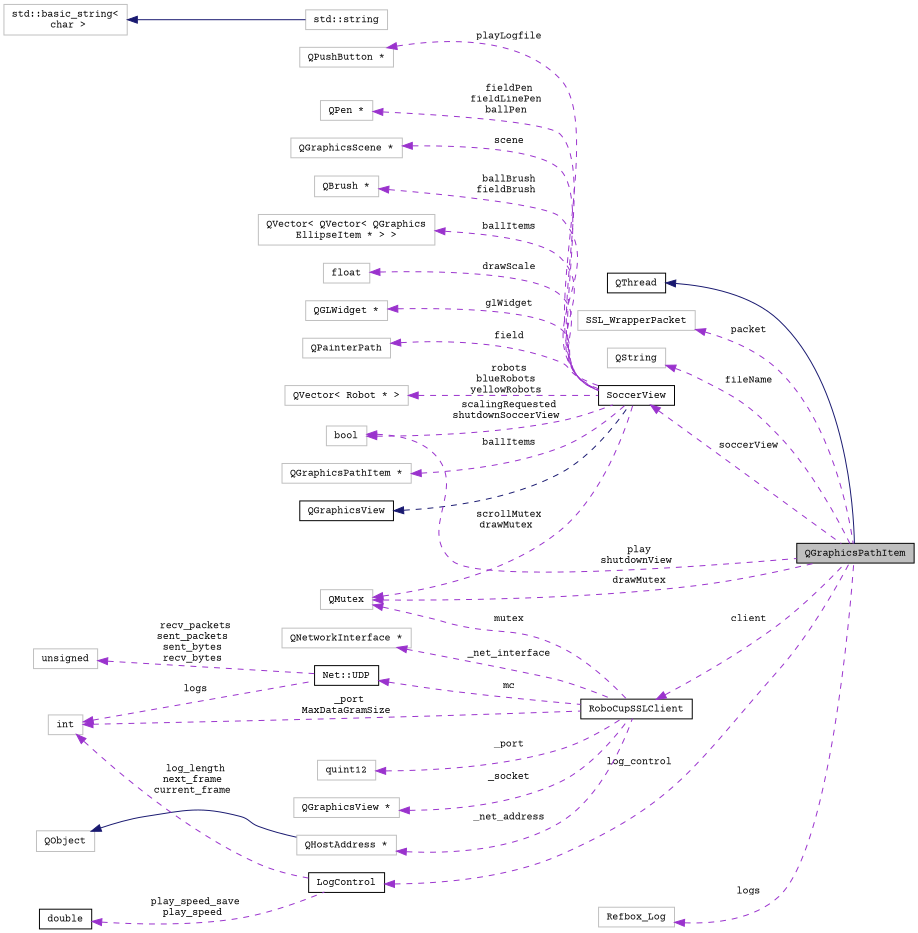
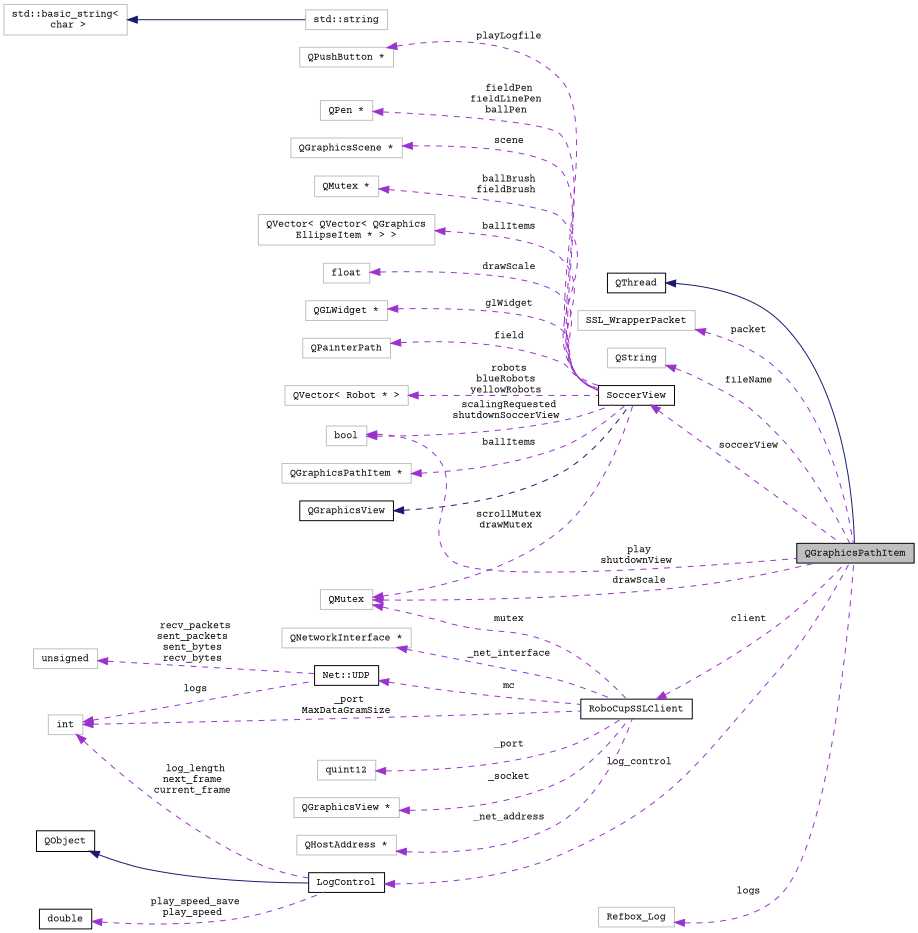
node "QBrush *": label "QBrush *" -> "QMutex *"
edge "QGraphicsPathItem" -> "QMutex": label " drawMutex" -> " drawScale"
edge "QHostAddress *" -> "QObject": now "LogControl" -> "QObject"
node "QObject": color grey75 -> black
